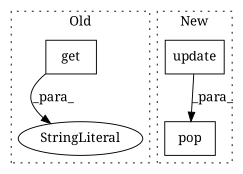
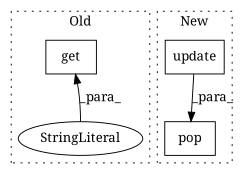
edge "get" -> "StringLiteral": reversed
